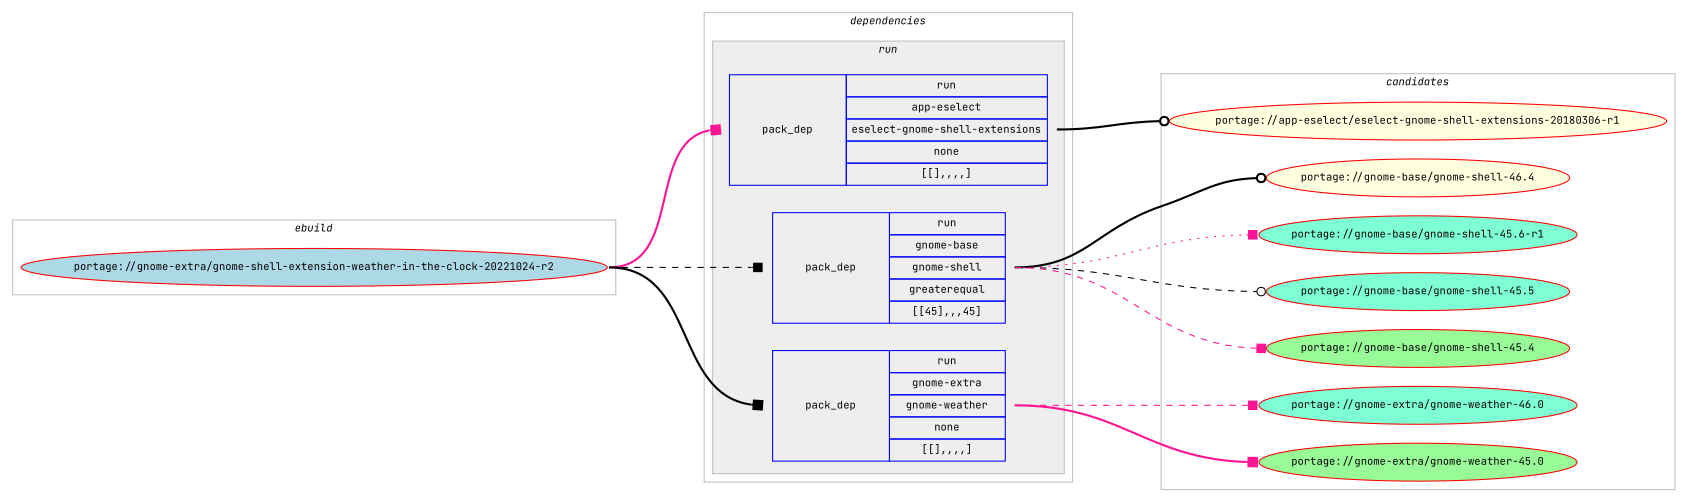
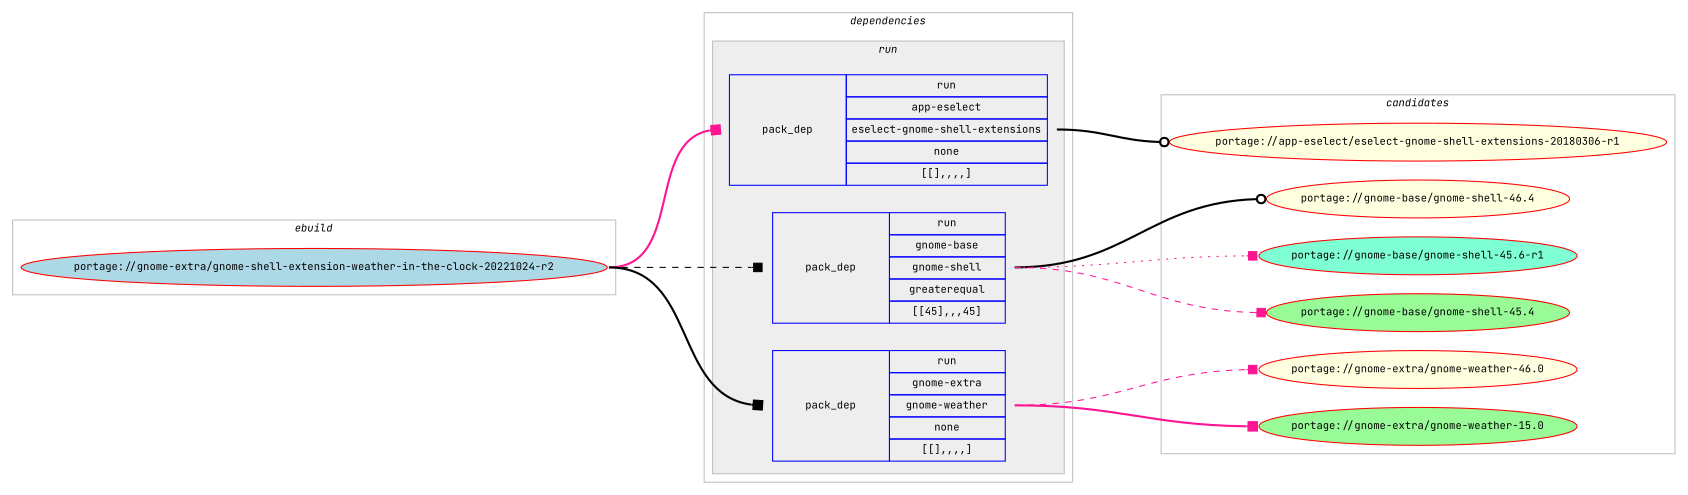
node "portage://gnome-base/gnome-shell-45.5": removed
node "portage://gnome-extra/gnome-weather-46.0": fillcolor aquamarine -> lightyellow
node "portage://gnome-extra/gnome-weather-45.0": label "portage://gnome-extra/gnome-weather-45.0" -> "portage://gnome-extra/gnome-weather-15.0"
